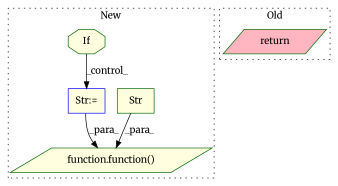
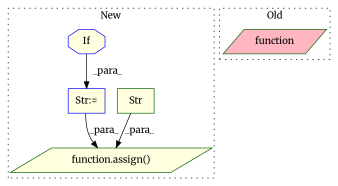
node "If": color darkgreen -> blue
node "return": label "return" -> "function"
edge "If" -> "Str:=": label "_control_" -> "_para_"
node "function.function()": label "function.function()" -> "function.assign()"
